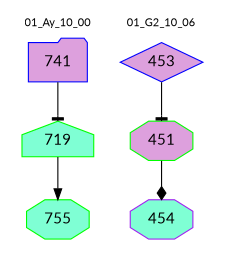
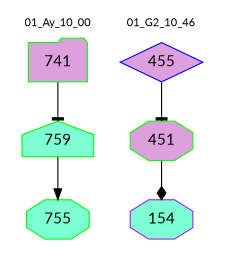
cluster "01_G2_10_06": label "01_G2_10_06" -> "01_G2_10_46"
node "741": color blue -> green
node "453": label "453" -> "455"
node "719": label "719" -> "759"
node "454": label "454" -> "154"
